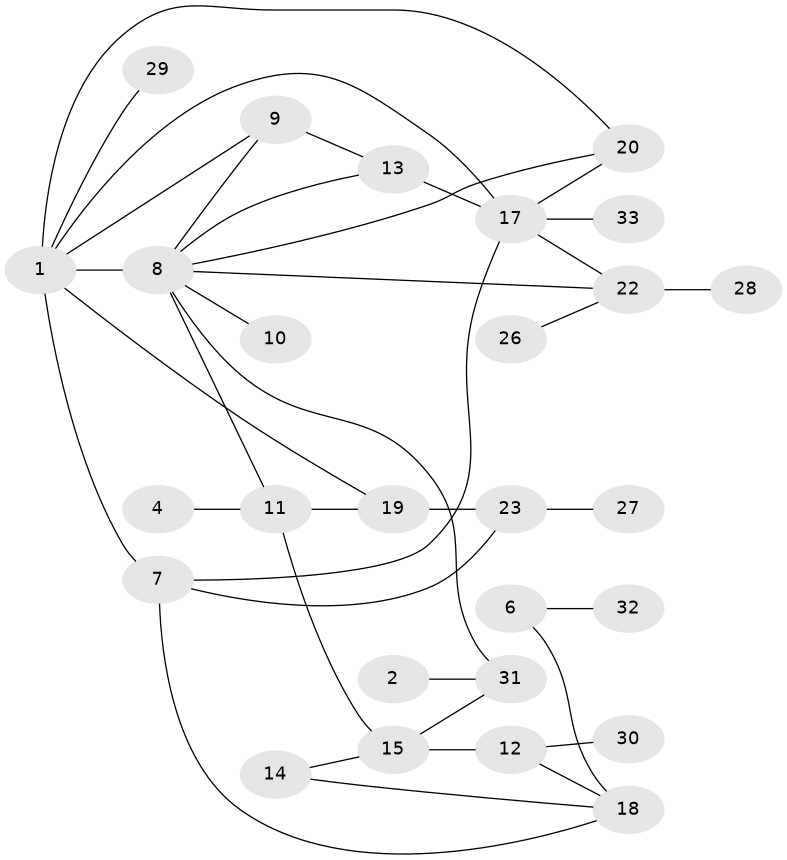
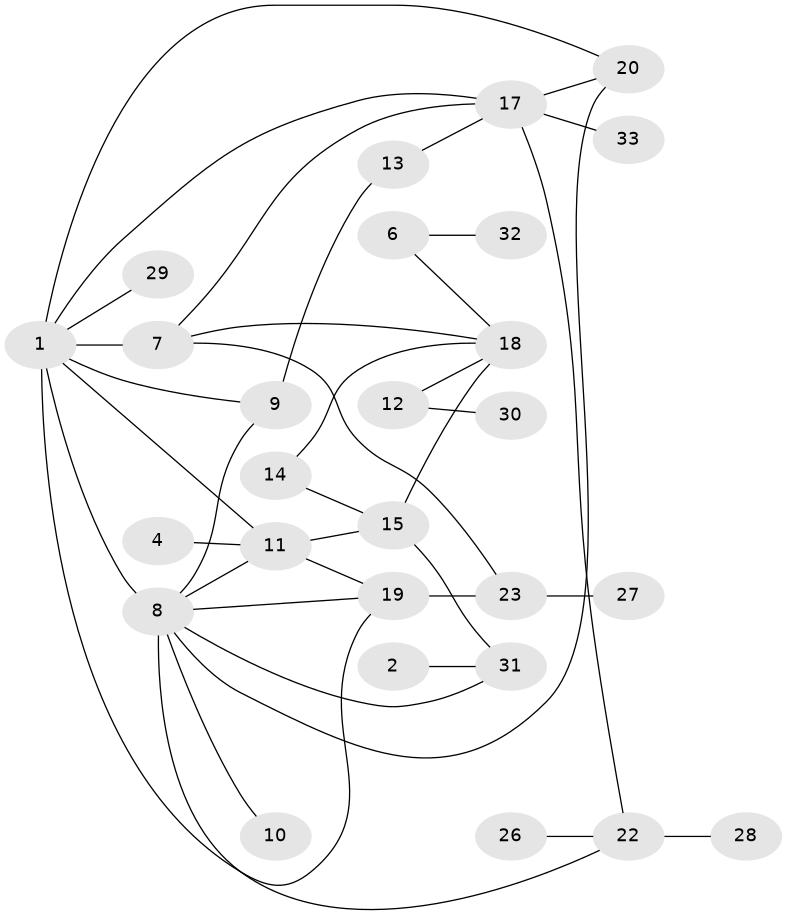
edge "13" -- "8": now "19" -- "8"
edge "1" -- "11": added
edge "15" -- "12": now "15" -- "18"
